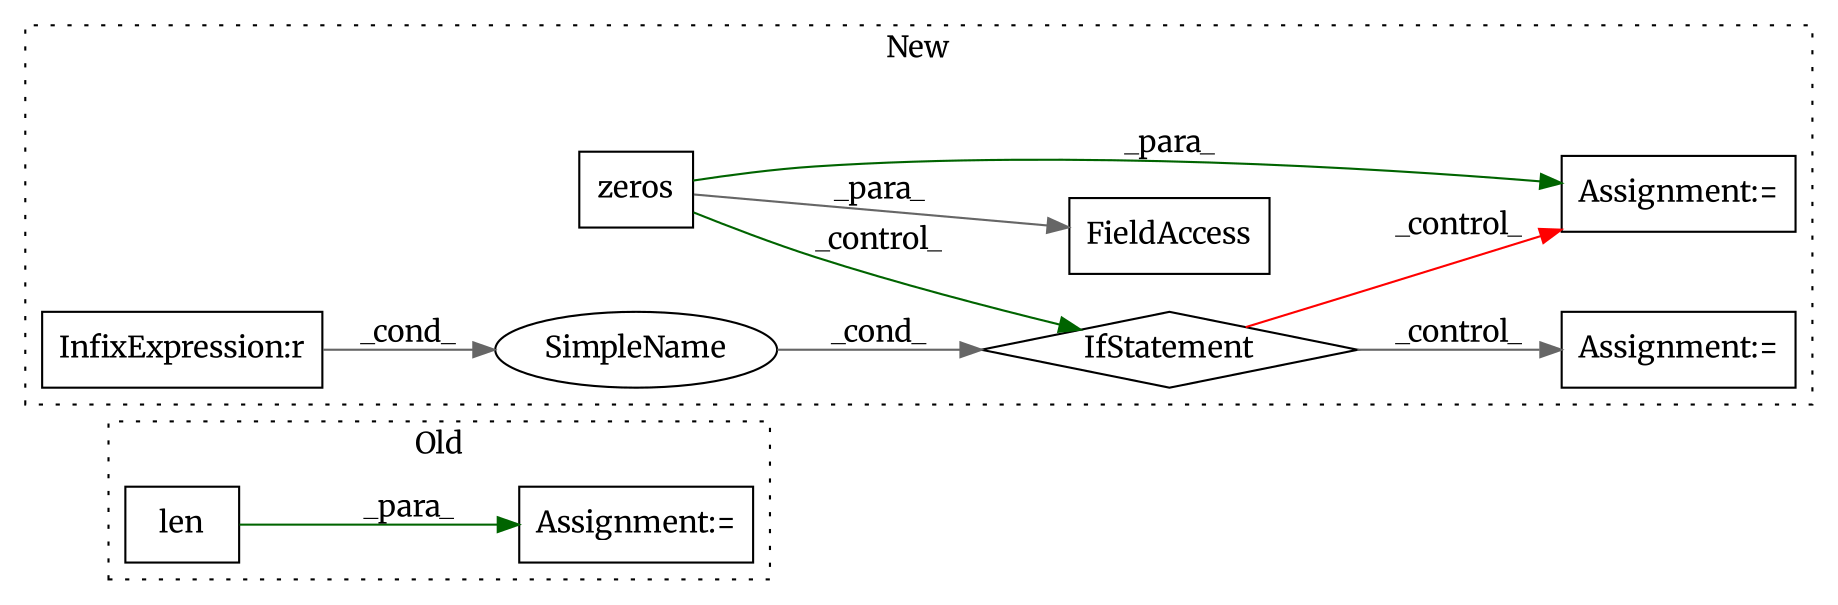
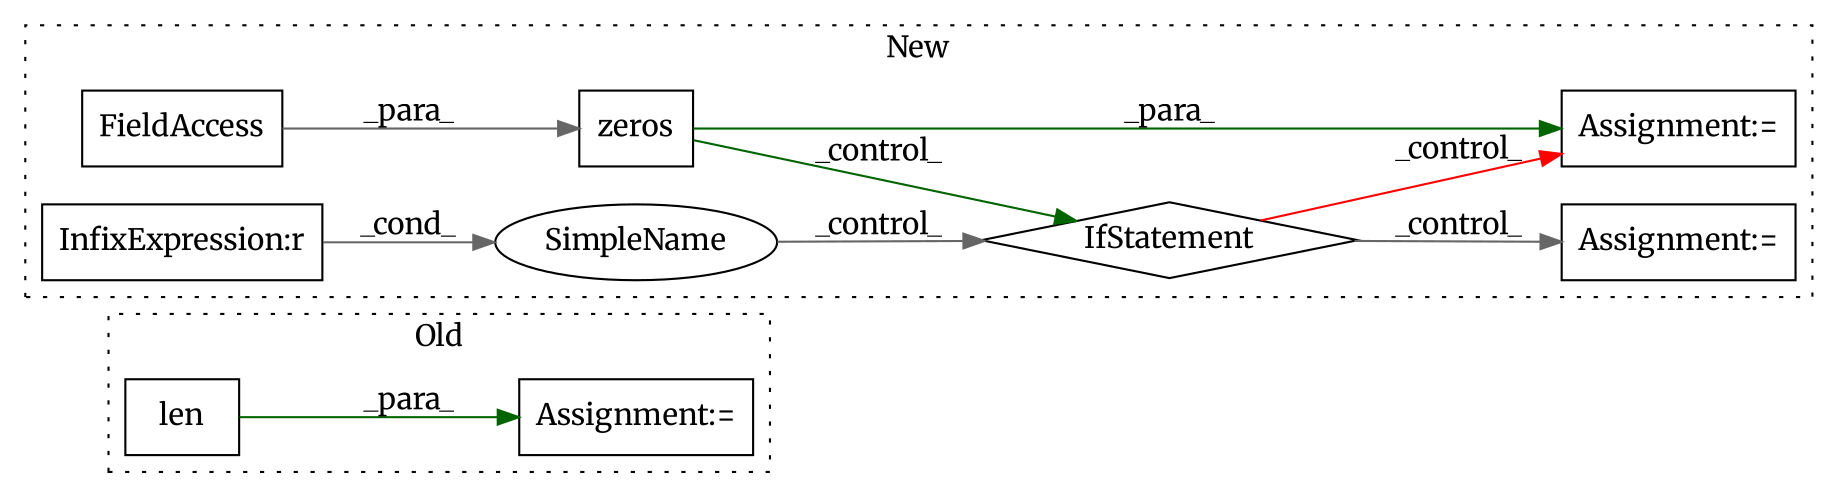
edge "zeros" -> "FieldAccess": reversed
edge "SimpleName" -> "IfStatement": label "_cond_" -> "_control_"
